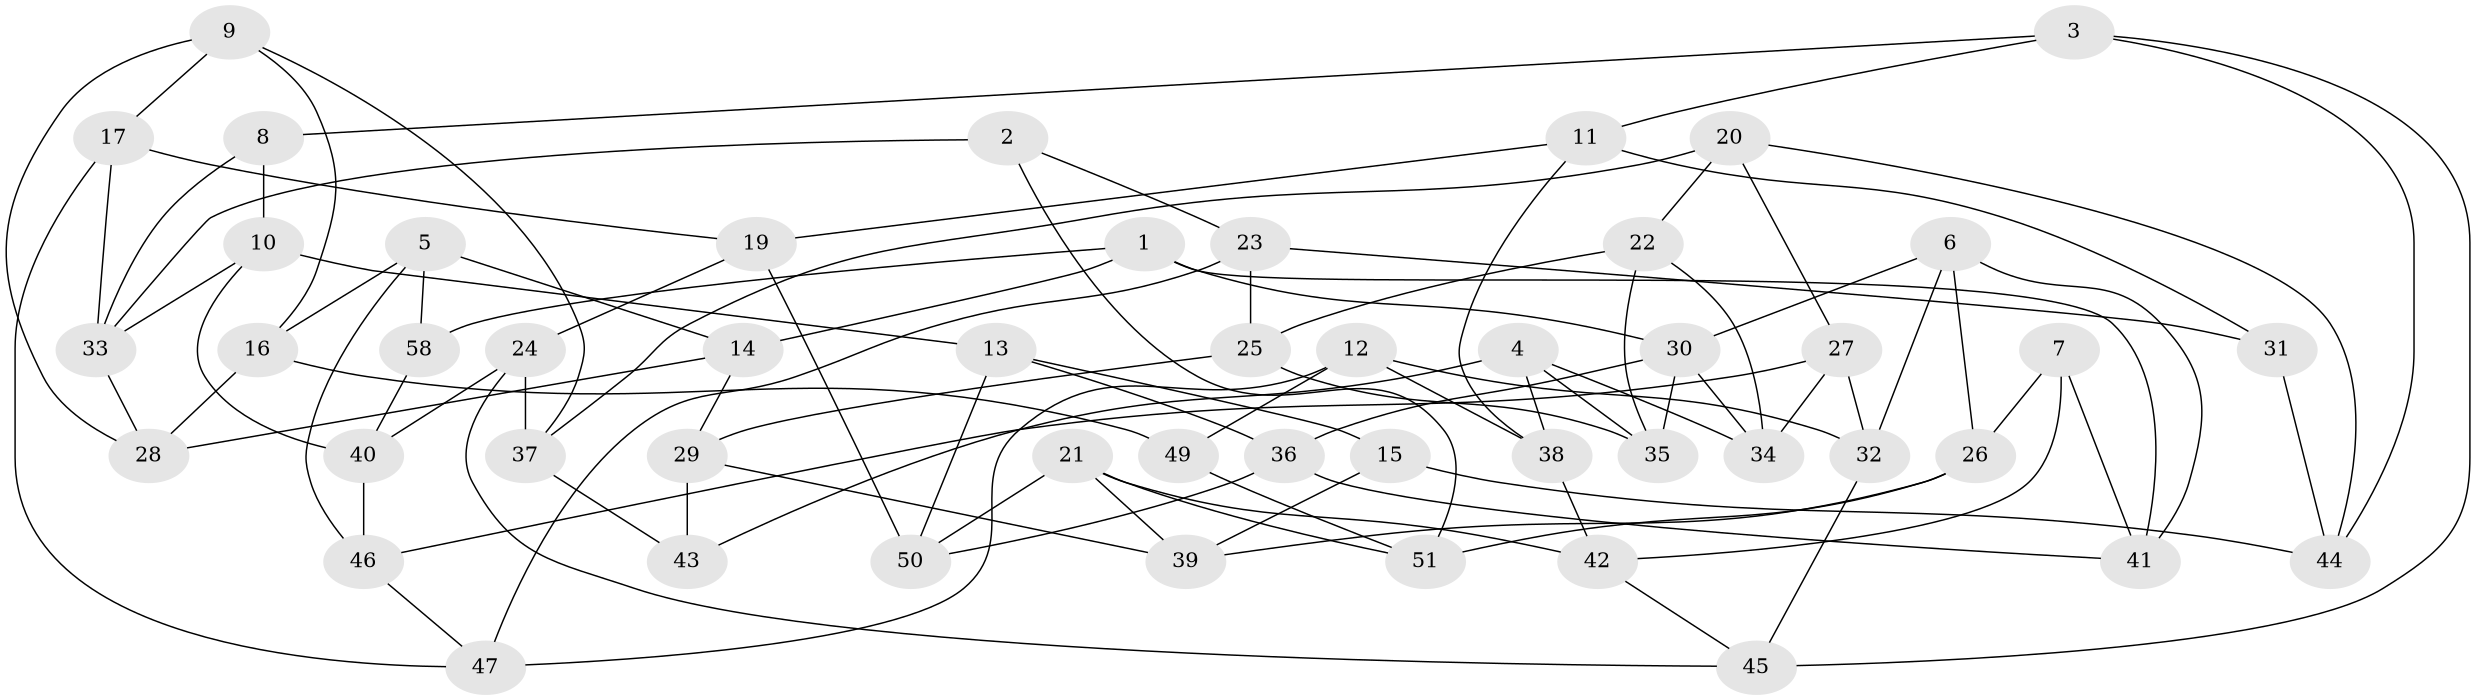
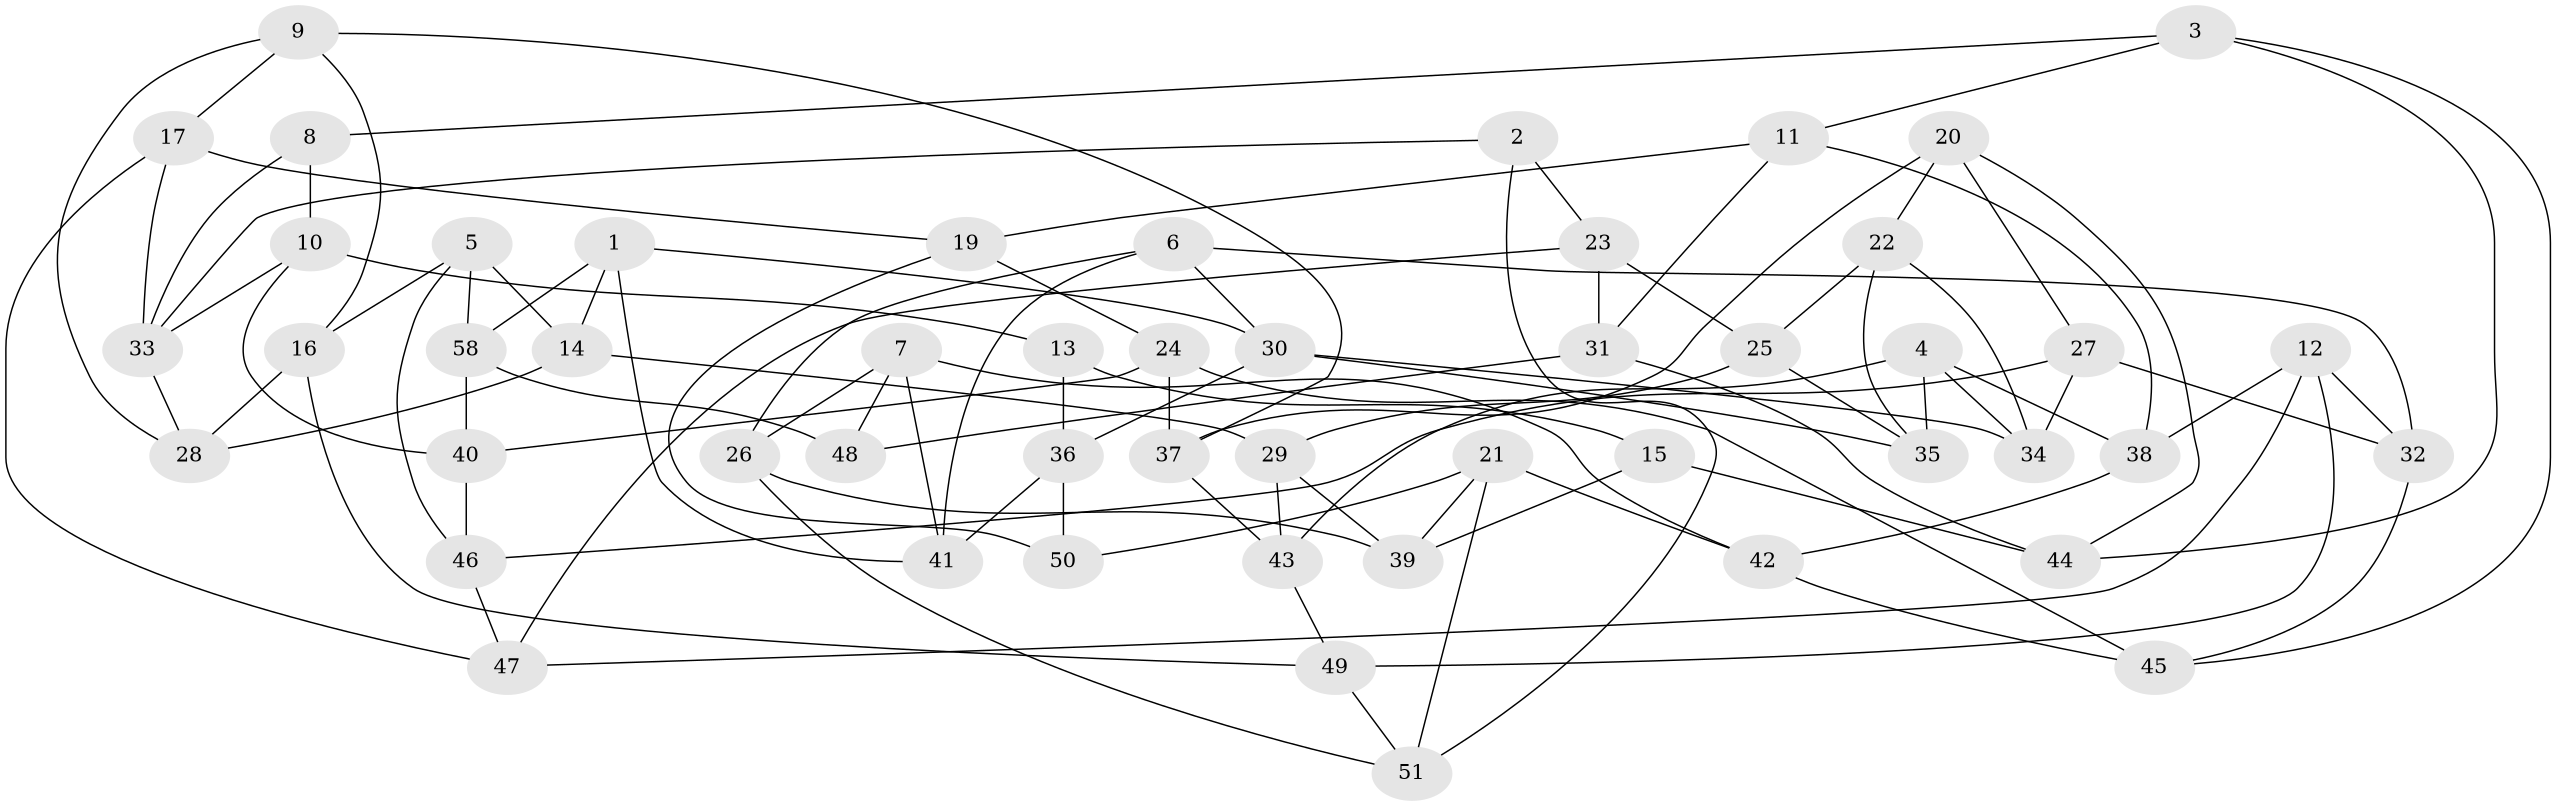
node "48": added
edge "13" -- "50": removed
edge "43" -- "49": added
